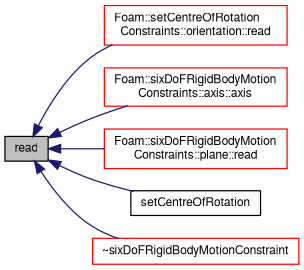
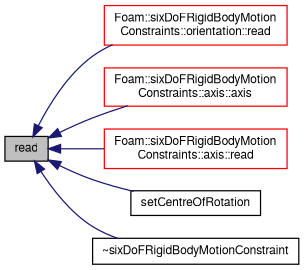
node "Foam::setCentreOfRotation Constraints::orientation::read": label "Foam::setCentreOfRotation Constraints::orientation::read" -> "Foam::sixDoFRigidBodyMotion Constraints::orientation::read"
node "Foam::sixDoFRigidBodyMotion Constraints::plane::read": label "Foam::sixDoFRigidBodyMotion Constraints::plane::read" -> "Foam::sixDoFRigidBodyMotion Constraints::axis::read"
node "~sixDoFRigidBodyMotionConstraint": color red -> black
